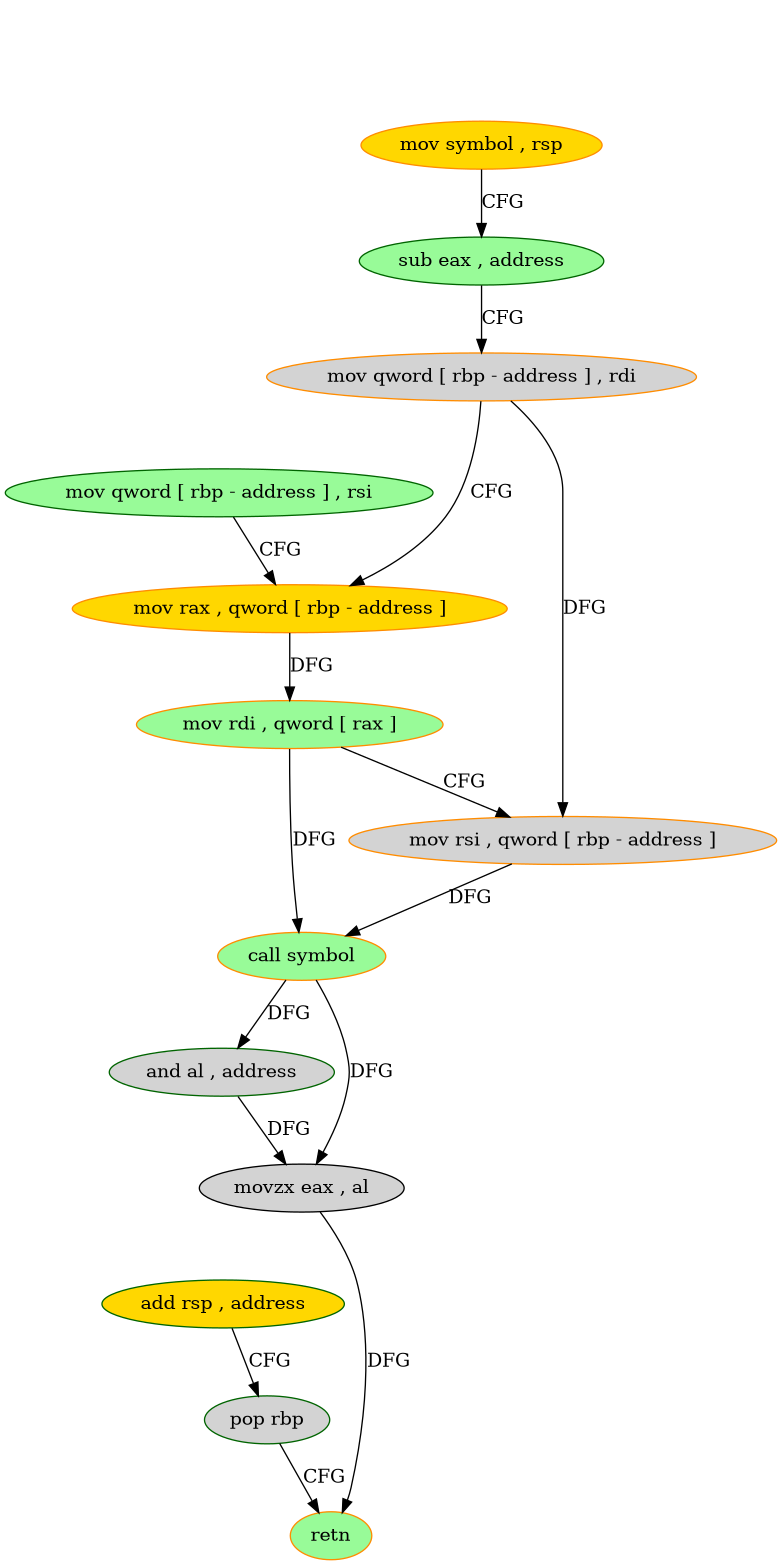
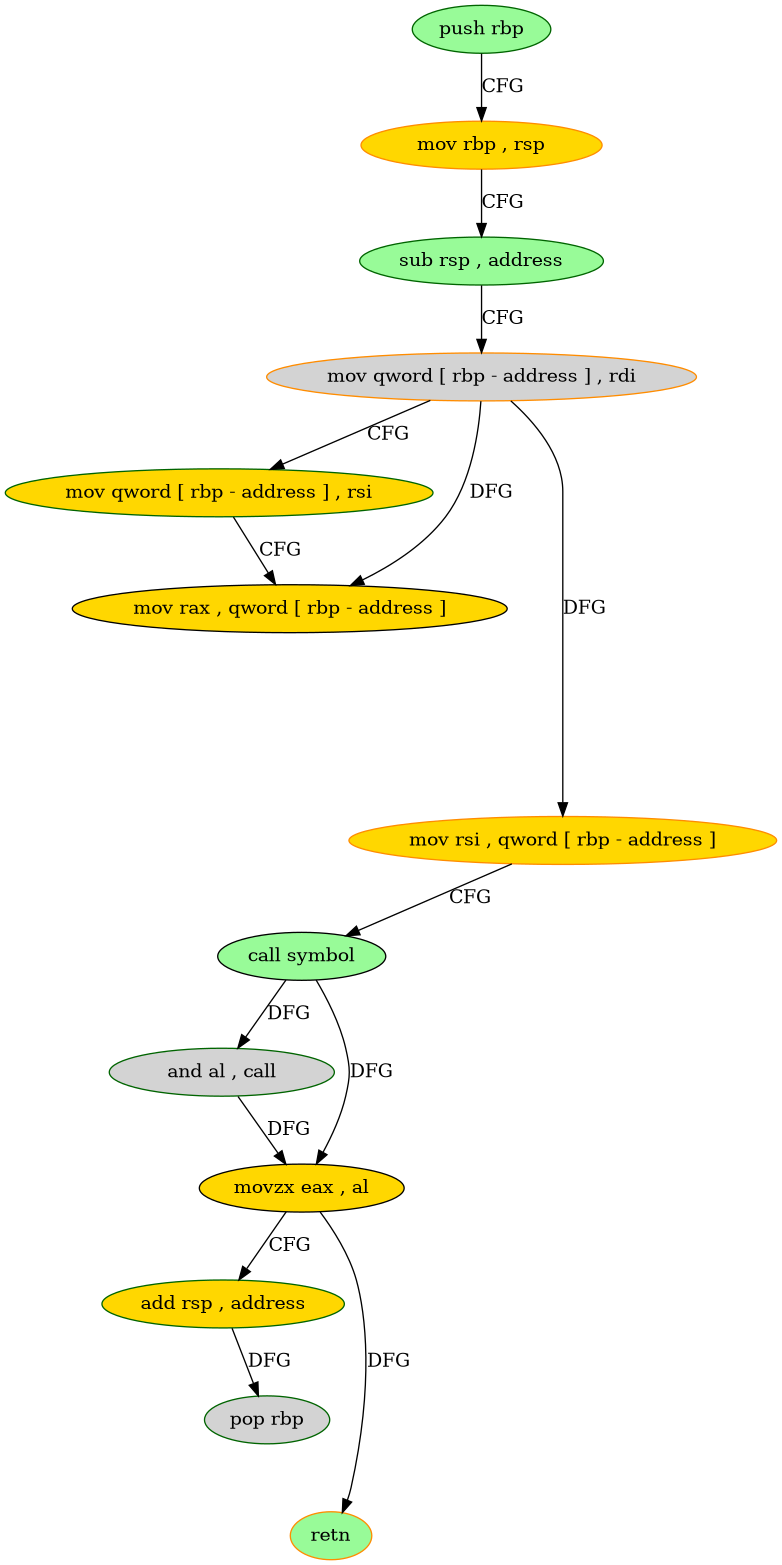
node "push rbp": added
node "mov symbol , rsp": label "mov symbol , rsp" -> "mov rbp , rsp"
node "sub eax , address": label "sub eax , address" -> "sub rsp , address"
edge "mov qword [ rbp - address ] , rdi" -> "mov qword [ rbp - address ] , rsi": added, label "CFG"
node "mov qword [ rbp - address ] , rsi": fillcolor palegreen -> gold
edge "mov qword [ rbp - address ] , rdi" -> "mov rax , qword [ rbp - address ]": label "CFG" -> "DFG"
node "mov rax , qword [ rbp - address ]": color darkorange -> black
node "mov rdi , qword [ rax ]": removed
node "mov rsi , qword [ rbp - address ]": fillcolor lightgrey -> gold
edge "mov rsi , qword [ rbp - address ]" -> "call symbol": label "DFG" -> "CFG"
node "call symbol": color darkorange -> black
node "and al , address": label "and al , address" -> "and al , call"
node "movzx eax , al": fillcolor lightgrey -> gold
edge "movzx eax , al" -> "add rsp , address": added, label "CFG"
edge "add rsp , address" -> "pop rbp": label "CFG" -> "DFG"
edge "pop rbp" -> "retn": removed, label "CFG"
